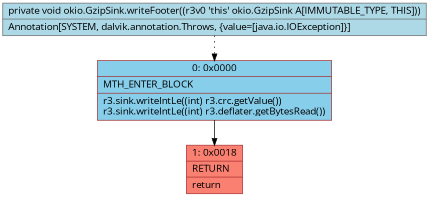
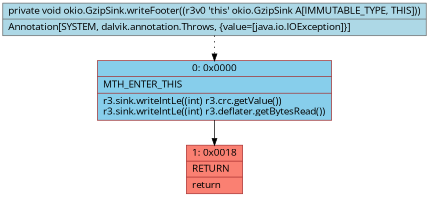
node "0: 0x0000": text "MTH_ENTER_BLOCK" -> "MTH_ENTER_THIS"
